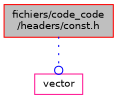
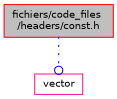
node "fichiers/code_code /headers/const.h": label "fichiers/code_code /headers/const.h" -> "fichiers/code_files /headers/const.h"
